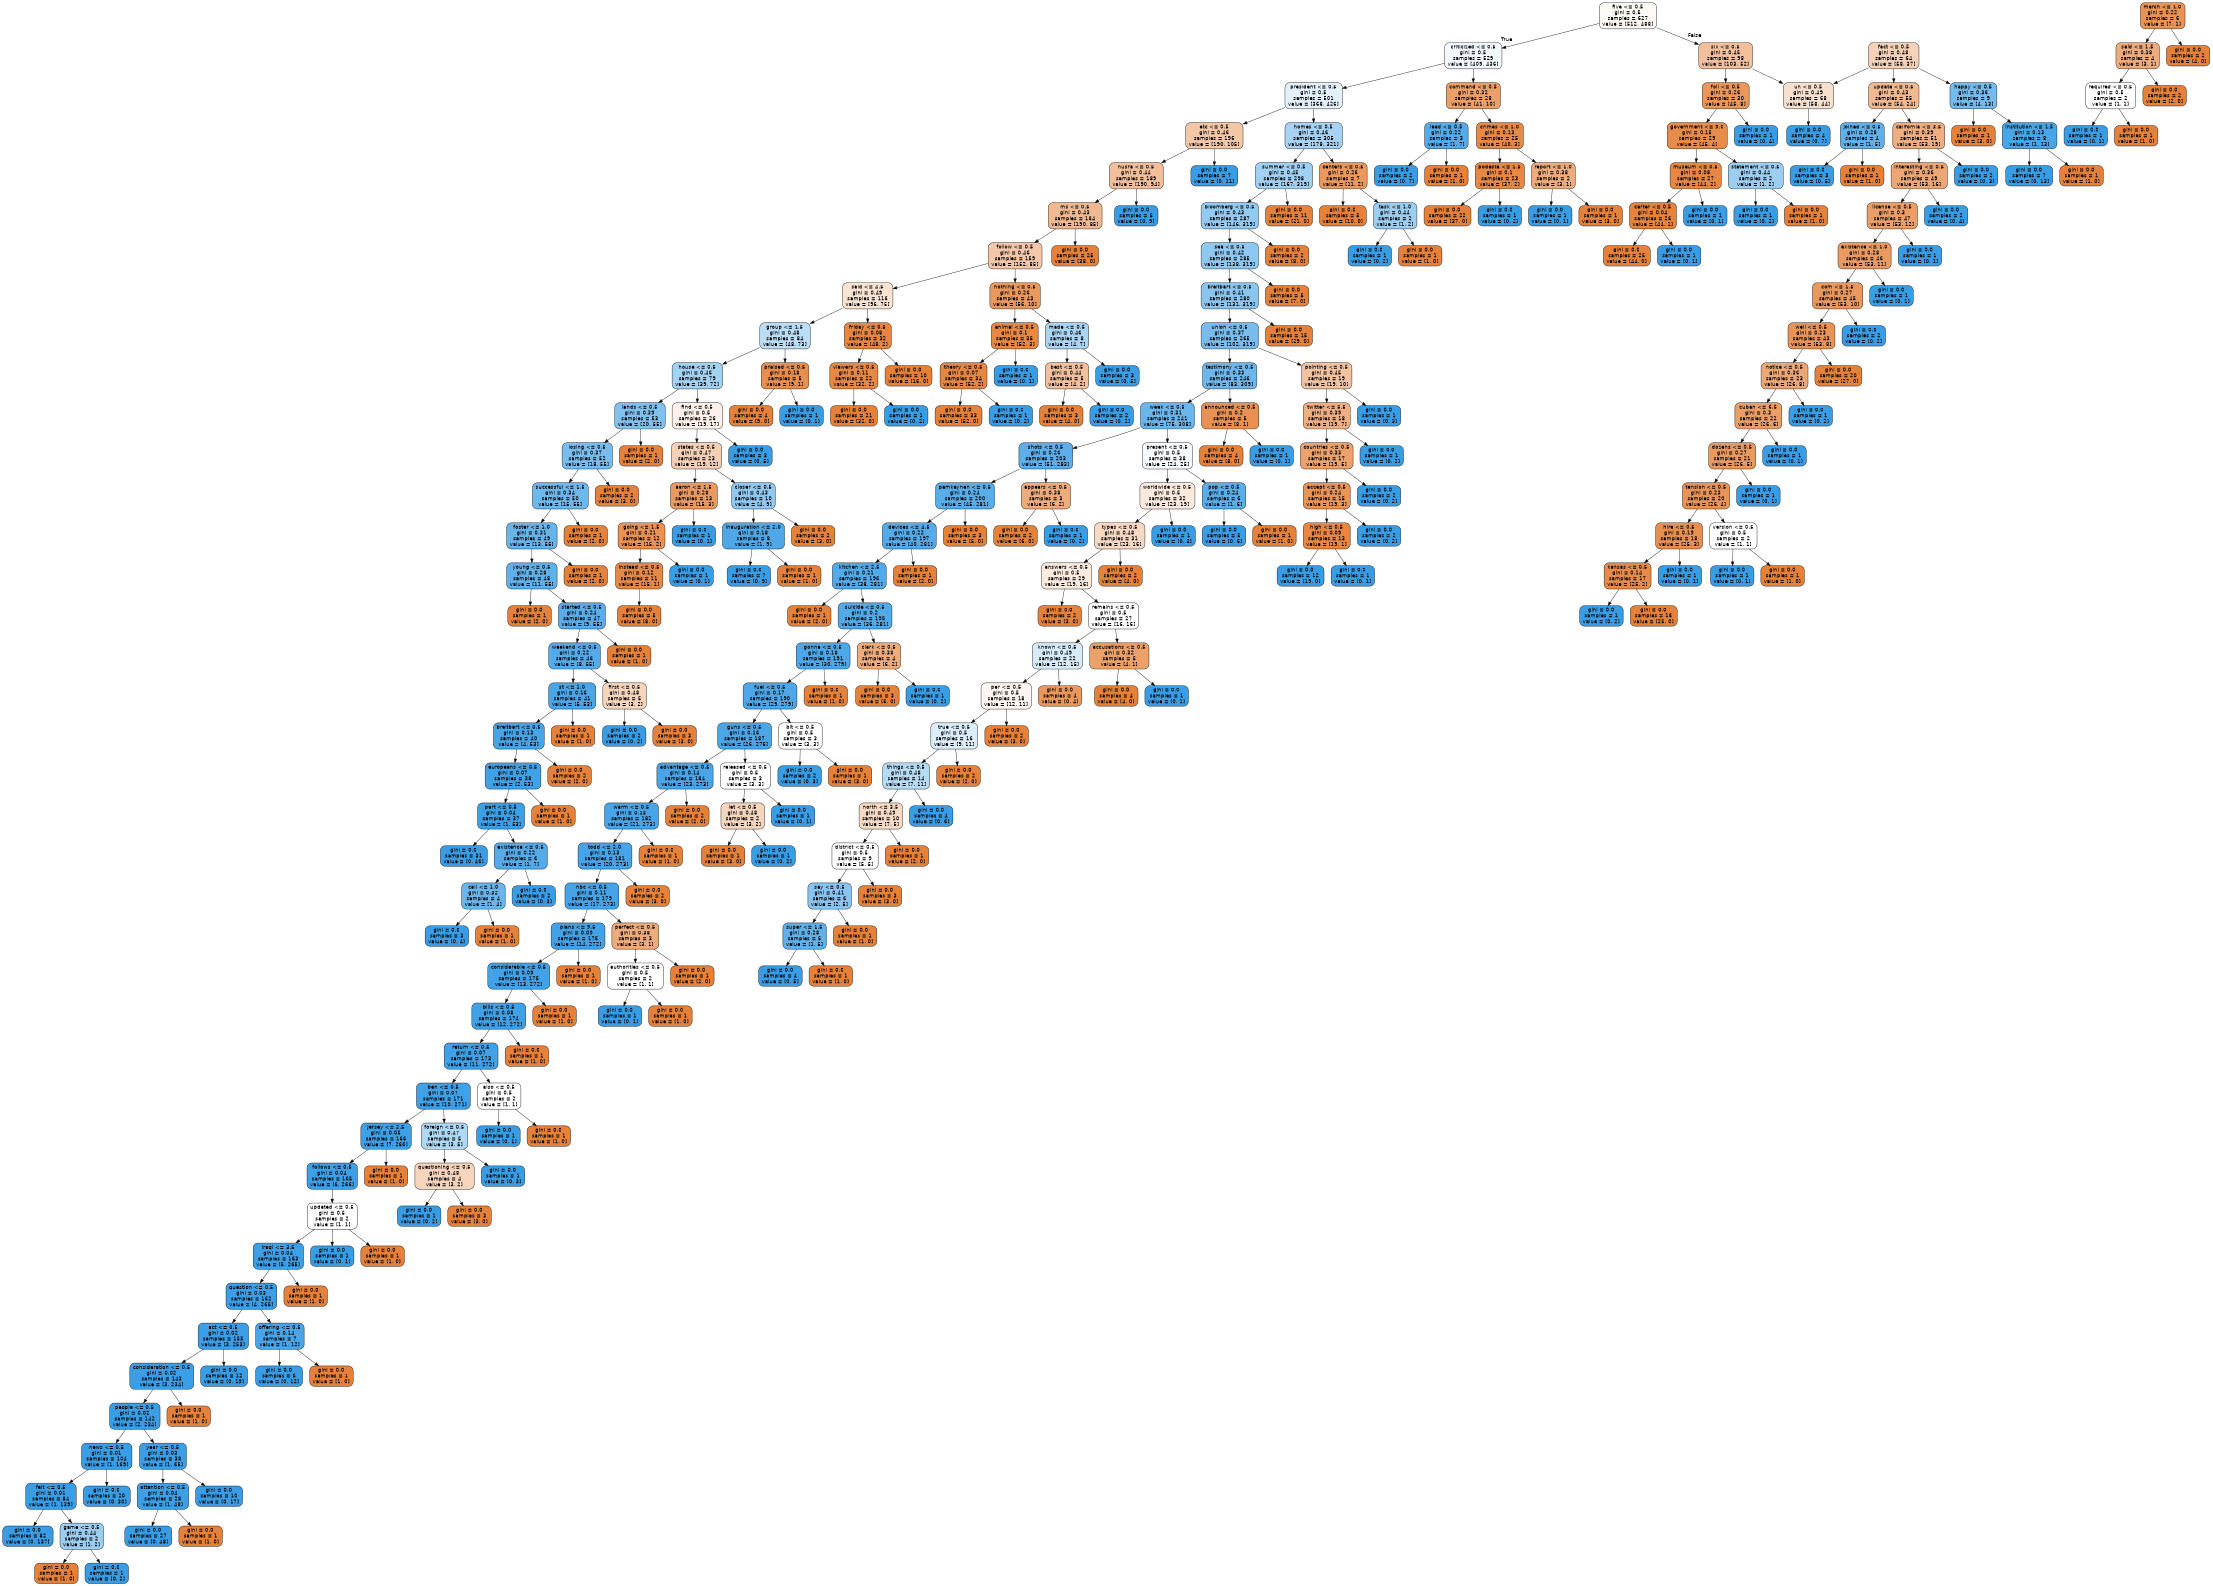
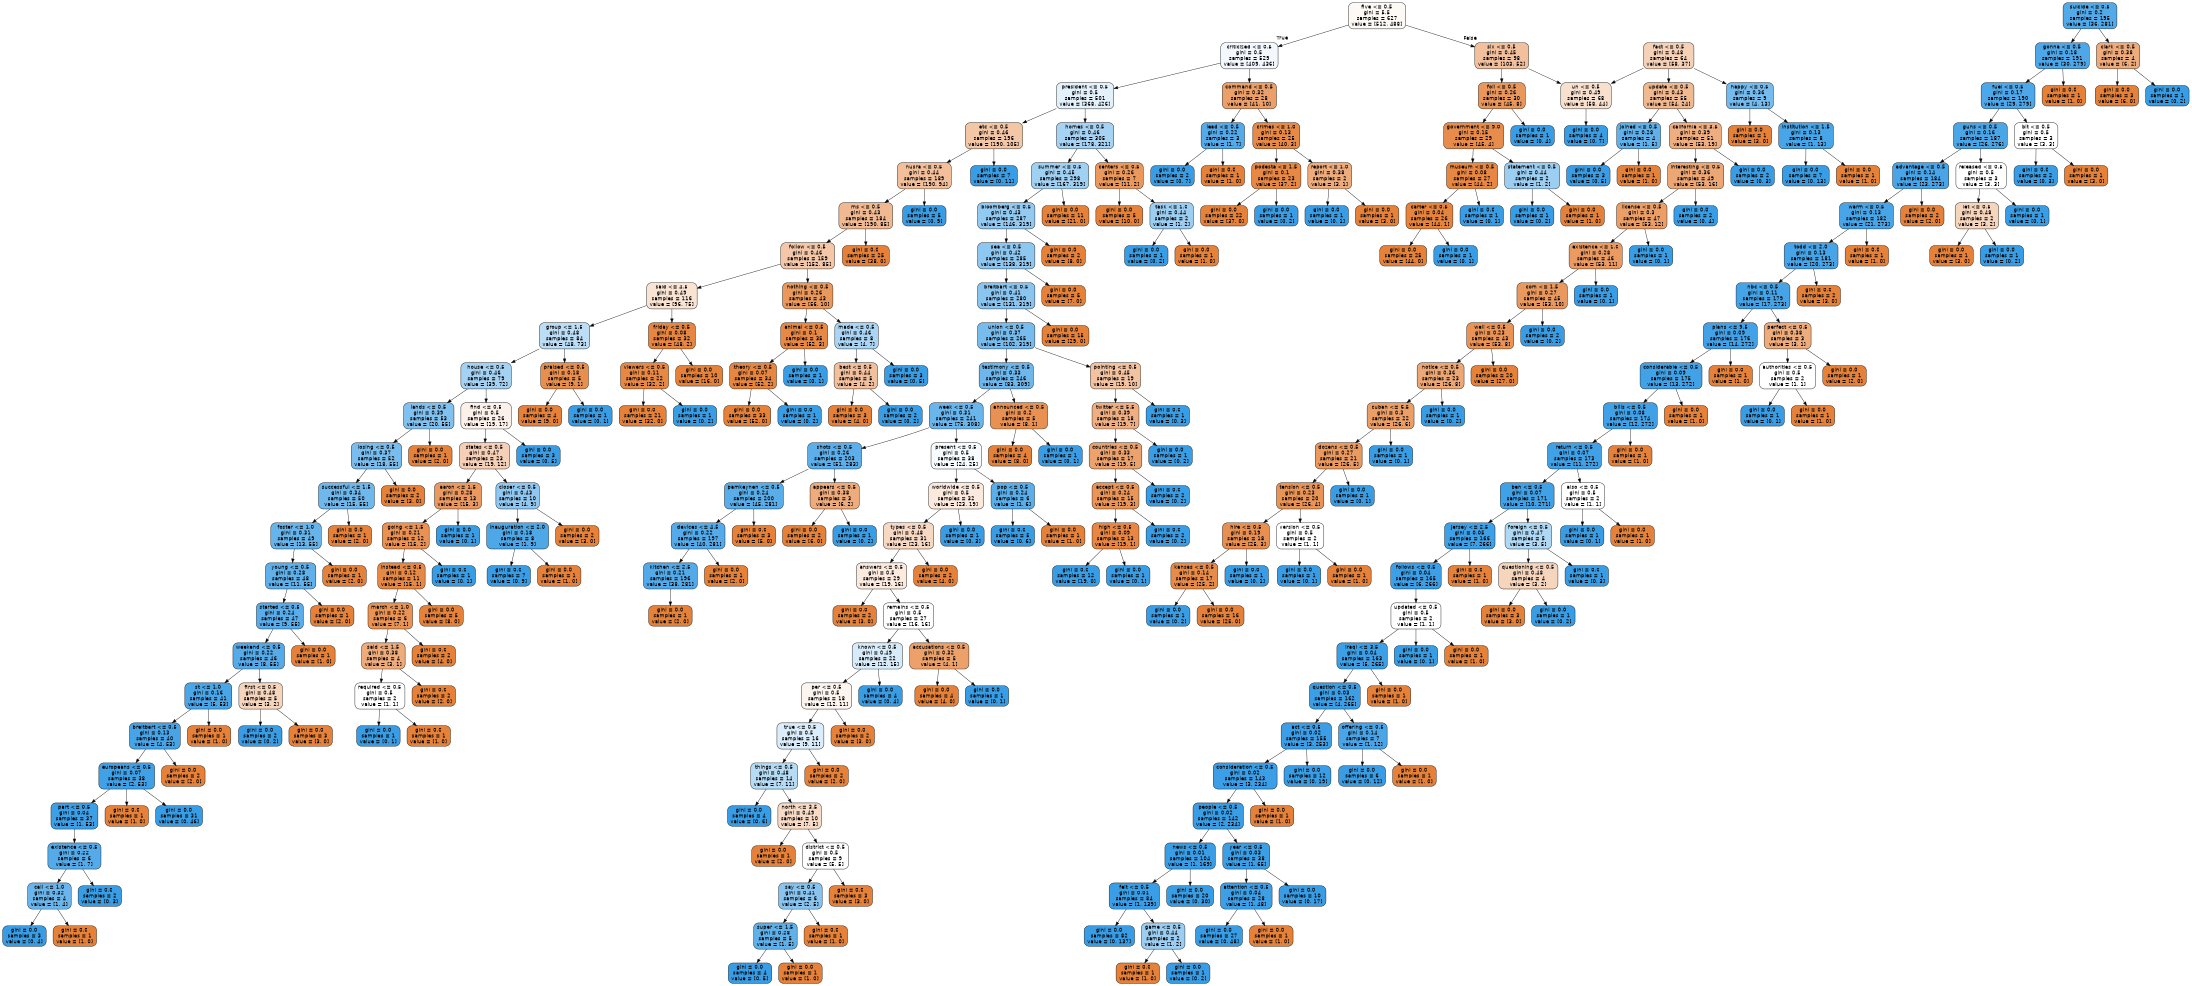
node "five <= 0.5 gini = 0.5 samples = 627 value = [512, 488]": label "five <= 0.5 gini = 0.5 samples = 627 value = [512, 488]" -> "five <= 0.5 gini = 5.5 samples = 627 value = [512, 488]"
edge "instead <= 0.5 gini = 0.12 samples = 11 value = [15, 1]" -> "march <= 1.0 gini = 0.22 samples = 6 value = [7, 1]": added
edge "kitchen <= 2.5 gini = 0.21 samples = 196 value = [38, 281]" -> "suicide <= 0.5 gini = 0.2 samples = 195 value = [36, 281]": removed
node "gini = 0.0 samples = 4 value = [0, 4]": fillcolor #e58139d1 -> #399de5ff
edge "part <= 0.5 gini = 0.04 samples = 37 value = [1, 53]" -> "gini = 0.0 samples = 31 value = [0, 46]": now "europeans <= 0.5 gini = 0.07 samples = 38 value = [2, 53]" -> "gini = 0.0 samples = 31 value = [0, 46]"
